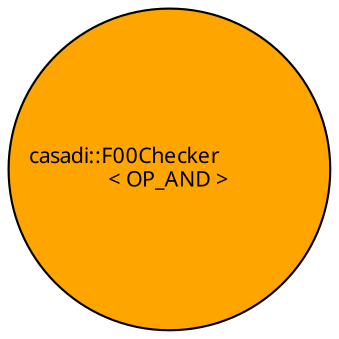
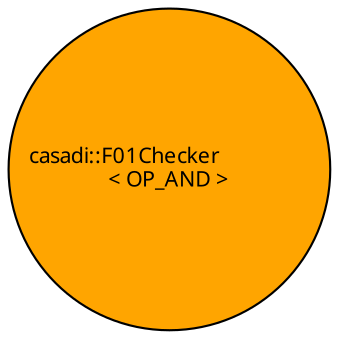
node "casadi::F00Checker < OP_AND >": label "casadi::F00Checker < OP_AND >" -> "casadi::F01Checker < OP_AND >"
